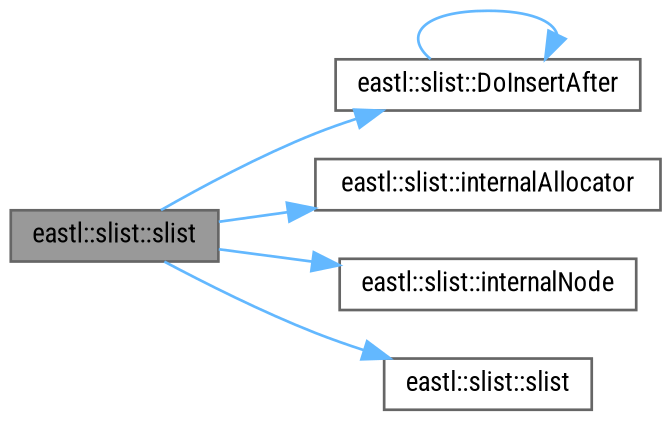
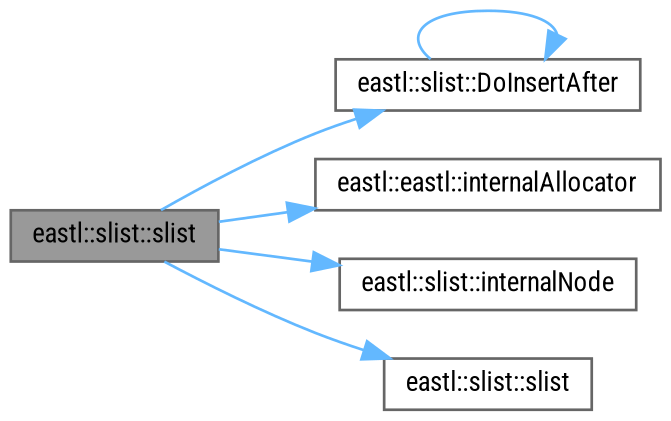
node "eastl::slist::internalAllocator": label "eastl::slist::internalAllocator" -> "eastl::eastl::internalAllocator"
